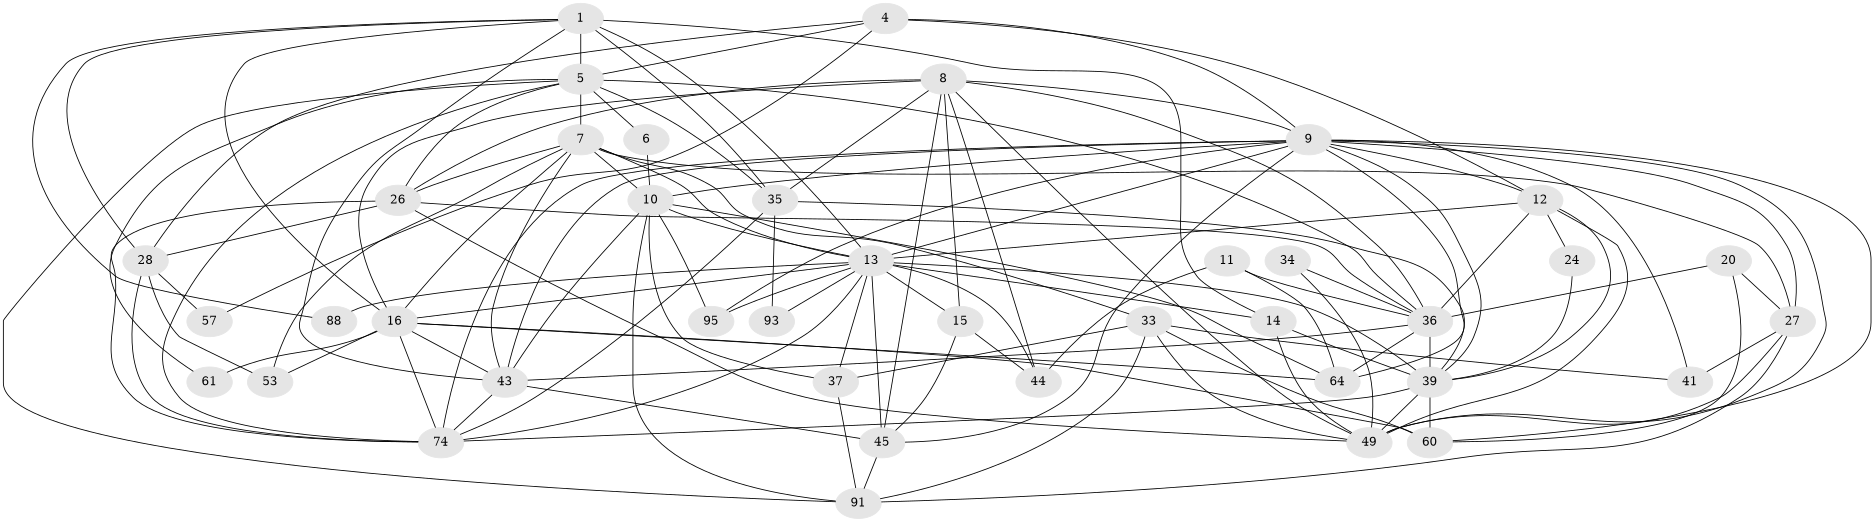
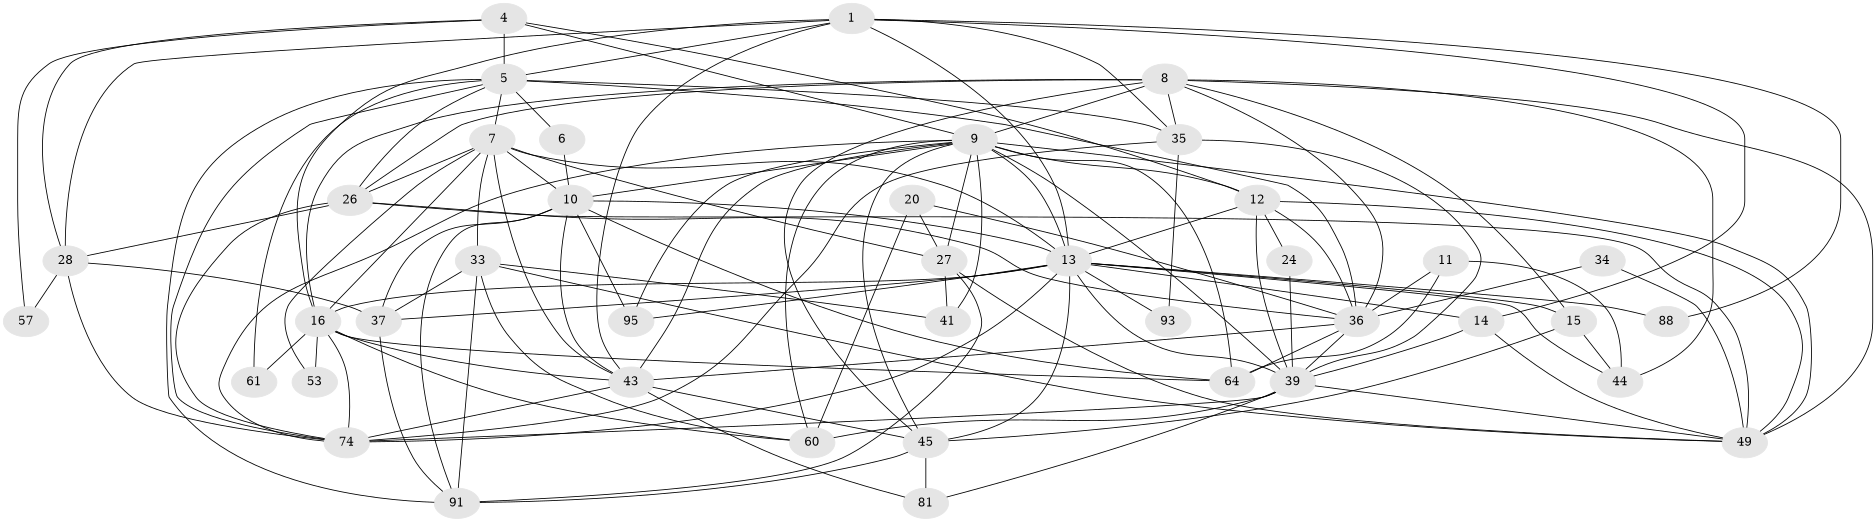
edge "28" -- "53": now "28" -- "37"
node "81": added
